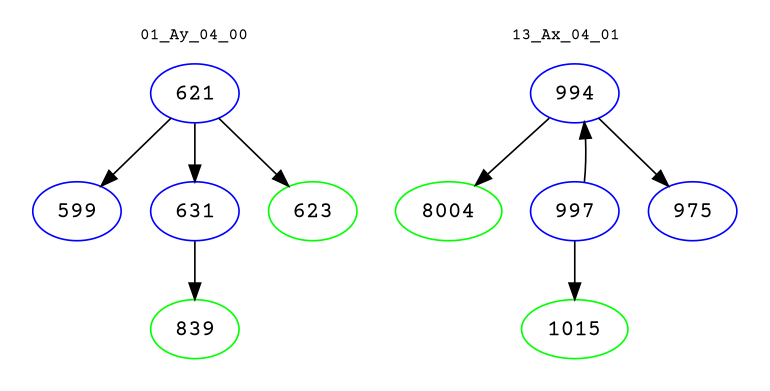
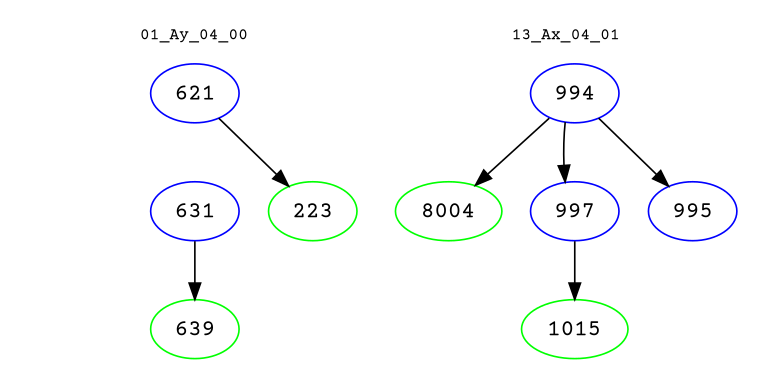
edge "621" -> "631": removed
edge "997" -> "994": reversed
node "599": removed
node "623": label "623" -> "223"
node "975": label "975" -> "995"
node "839": label "839" -> "639"
